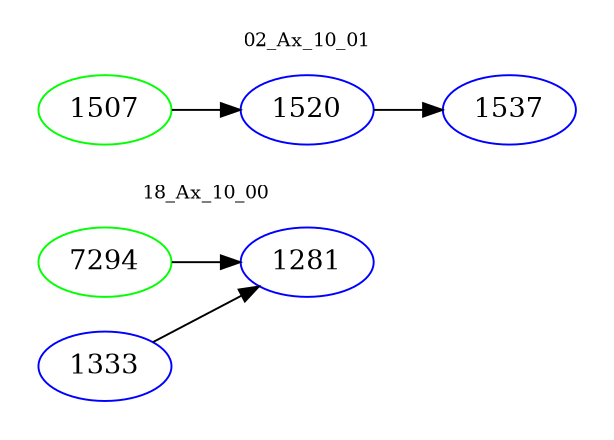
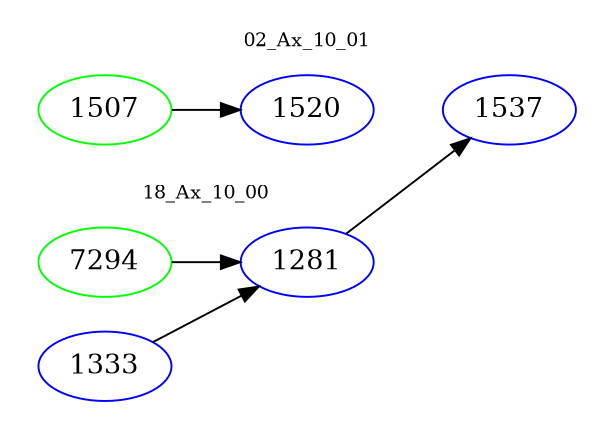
edge "1520" -> "1537": now "1281" -> "1537"
